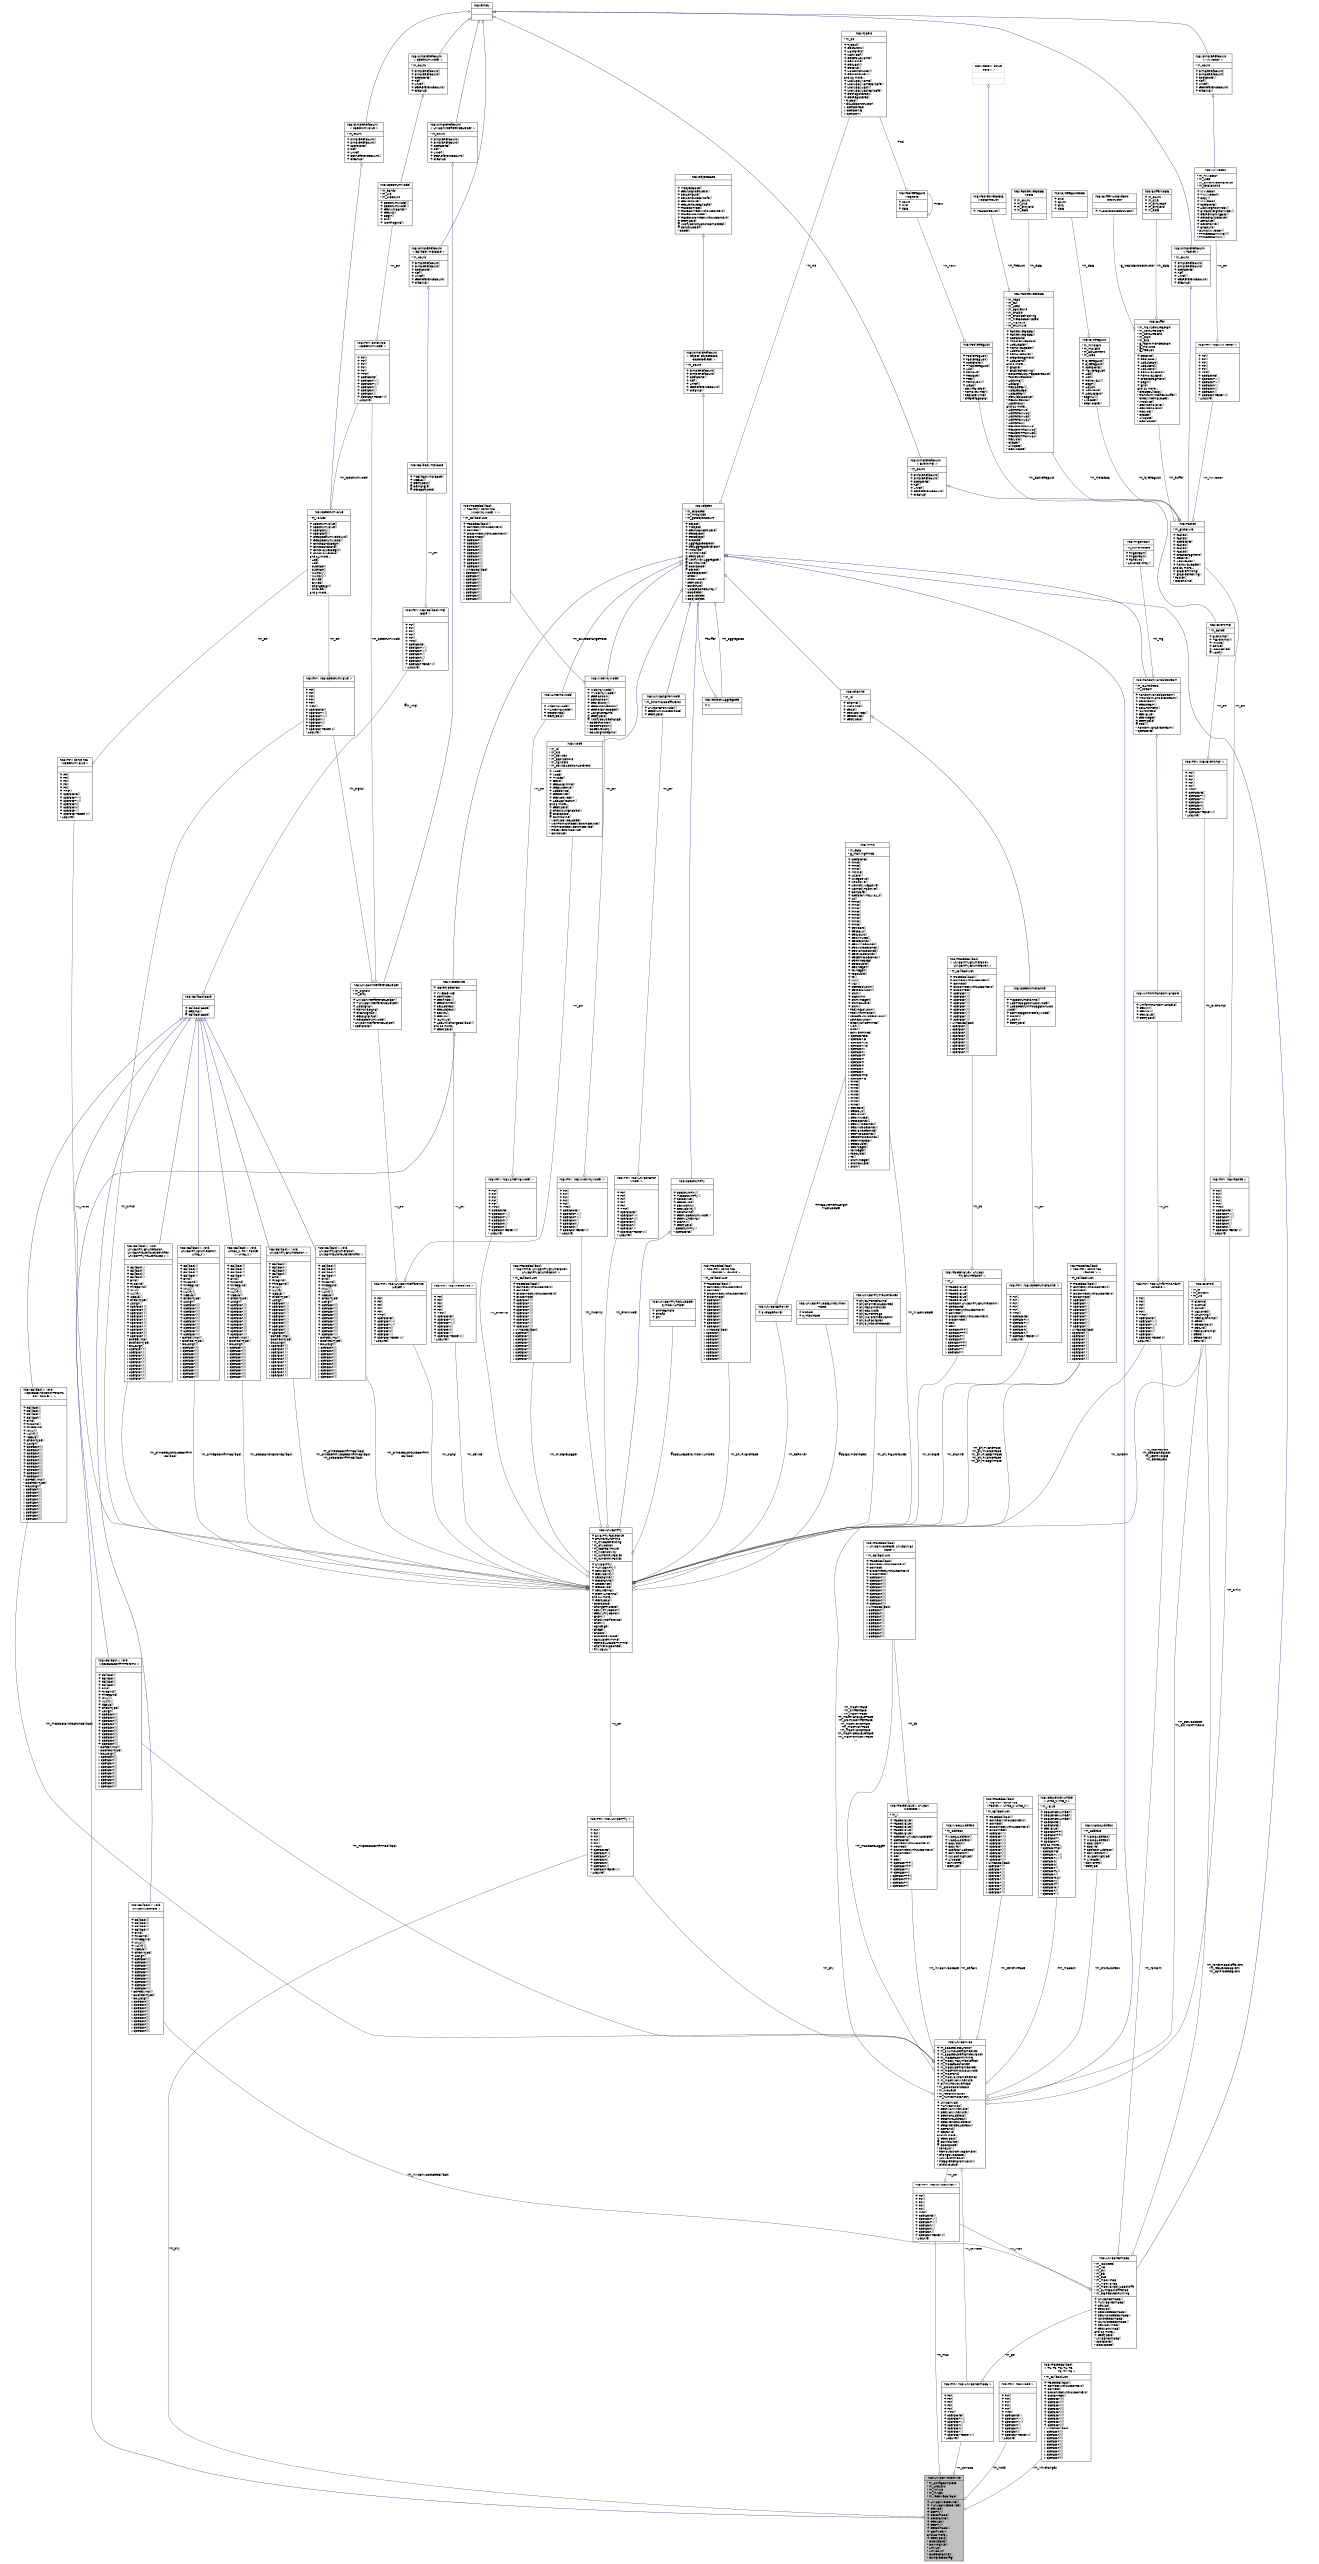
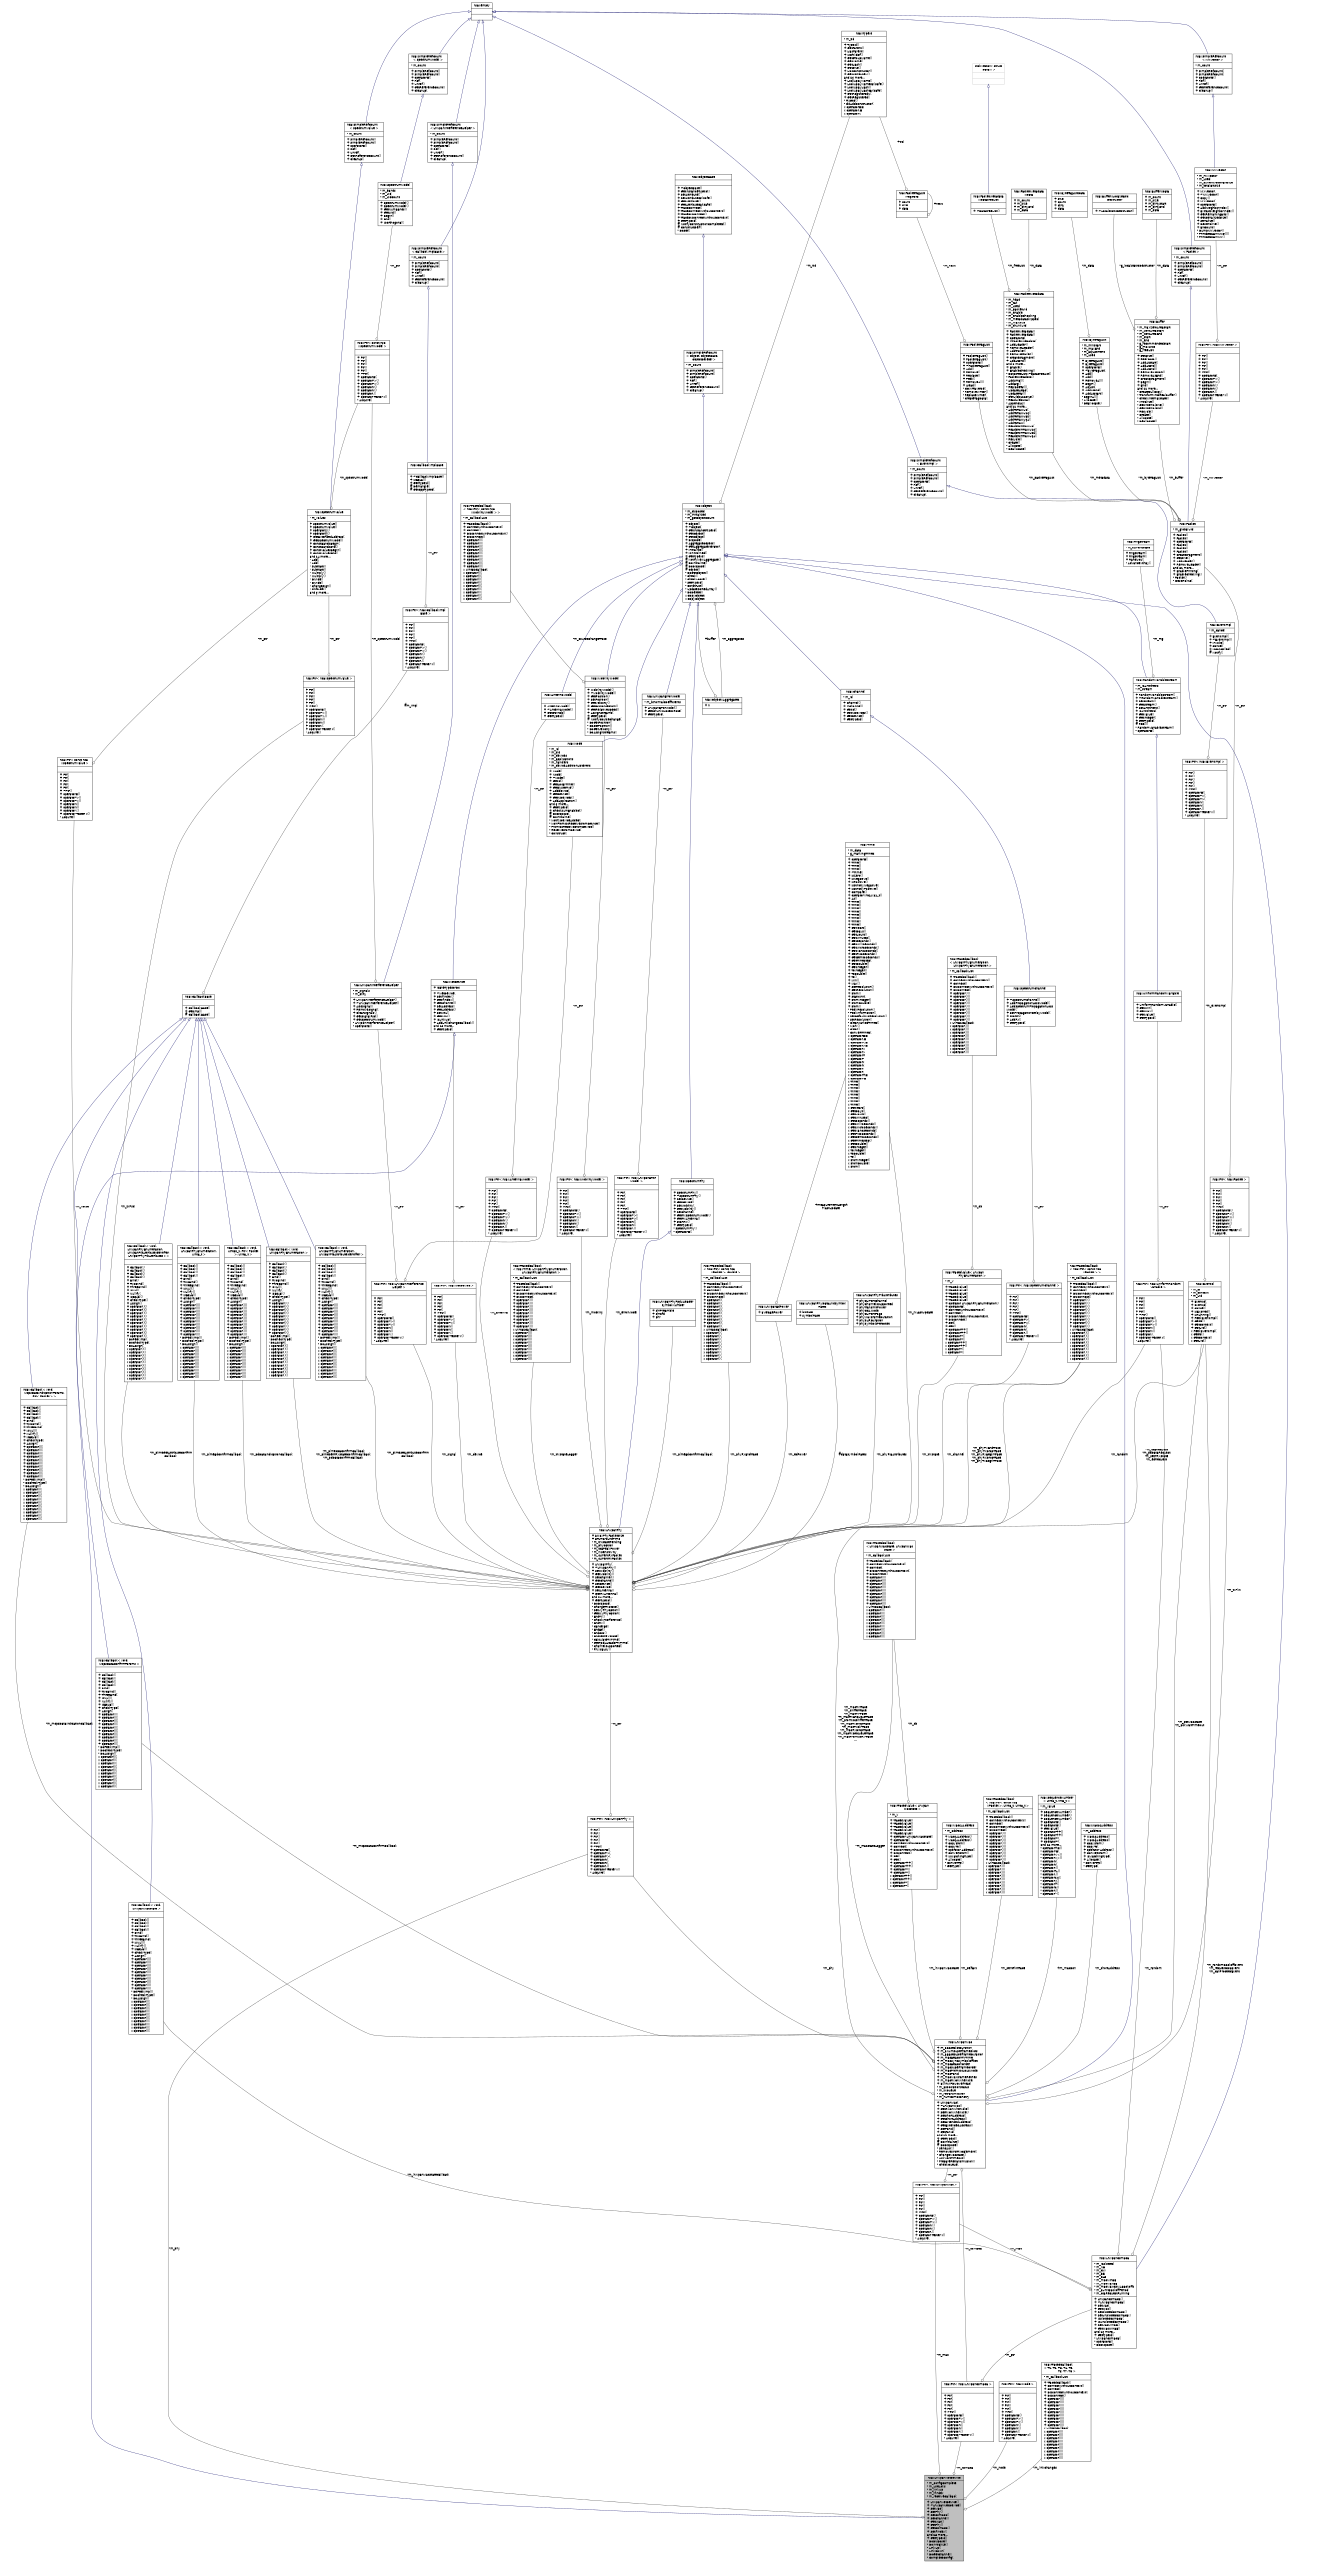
node "ns3::SpectrumValue": text "+ GetSpectrumModelUid()" -> "+ GetExtendedAddress()"
edge "ns3::Ptr< ns3::SpectrumValue >" -> "ns3::LrWpanInterferenceHelper": removed, label "-m_signal"
edge "ns3::LrWpanPhyPpduHeader" -> "ns3::LrWpanPhy": label " #ppduHeaderSymbolNumbers" -> " -m_plmeEdConfirmCallback"
